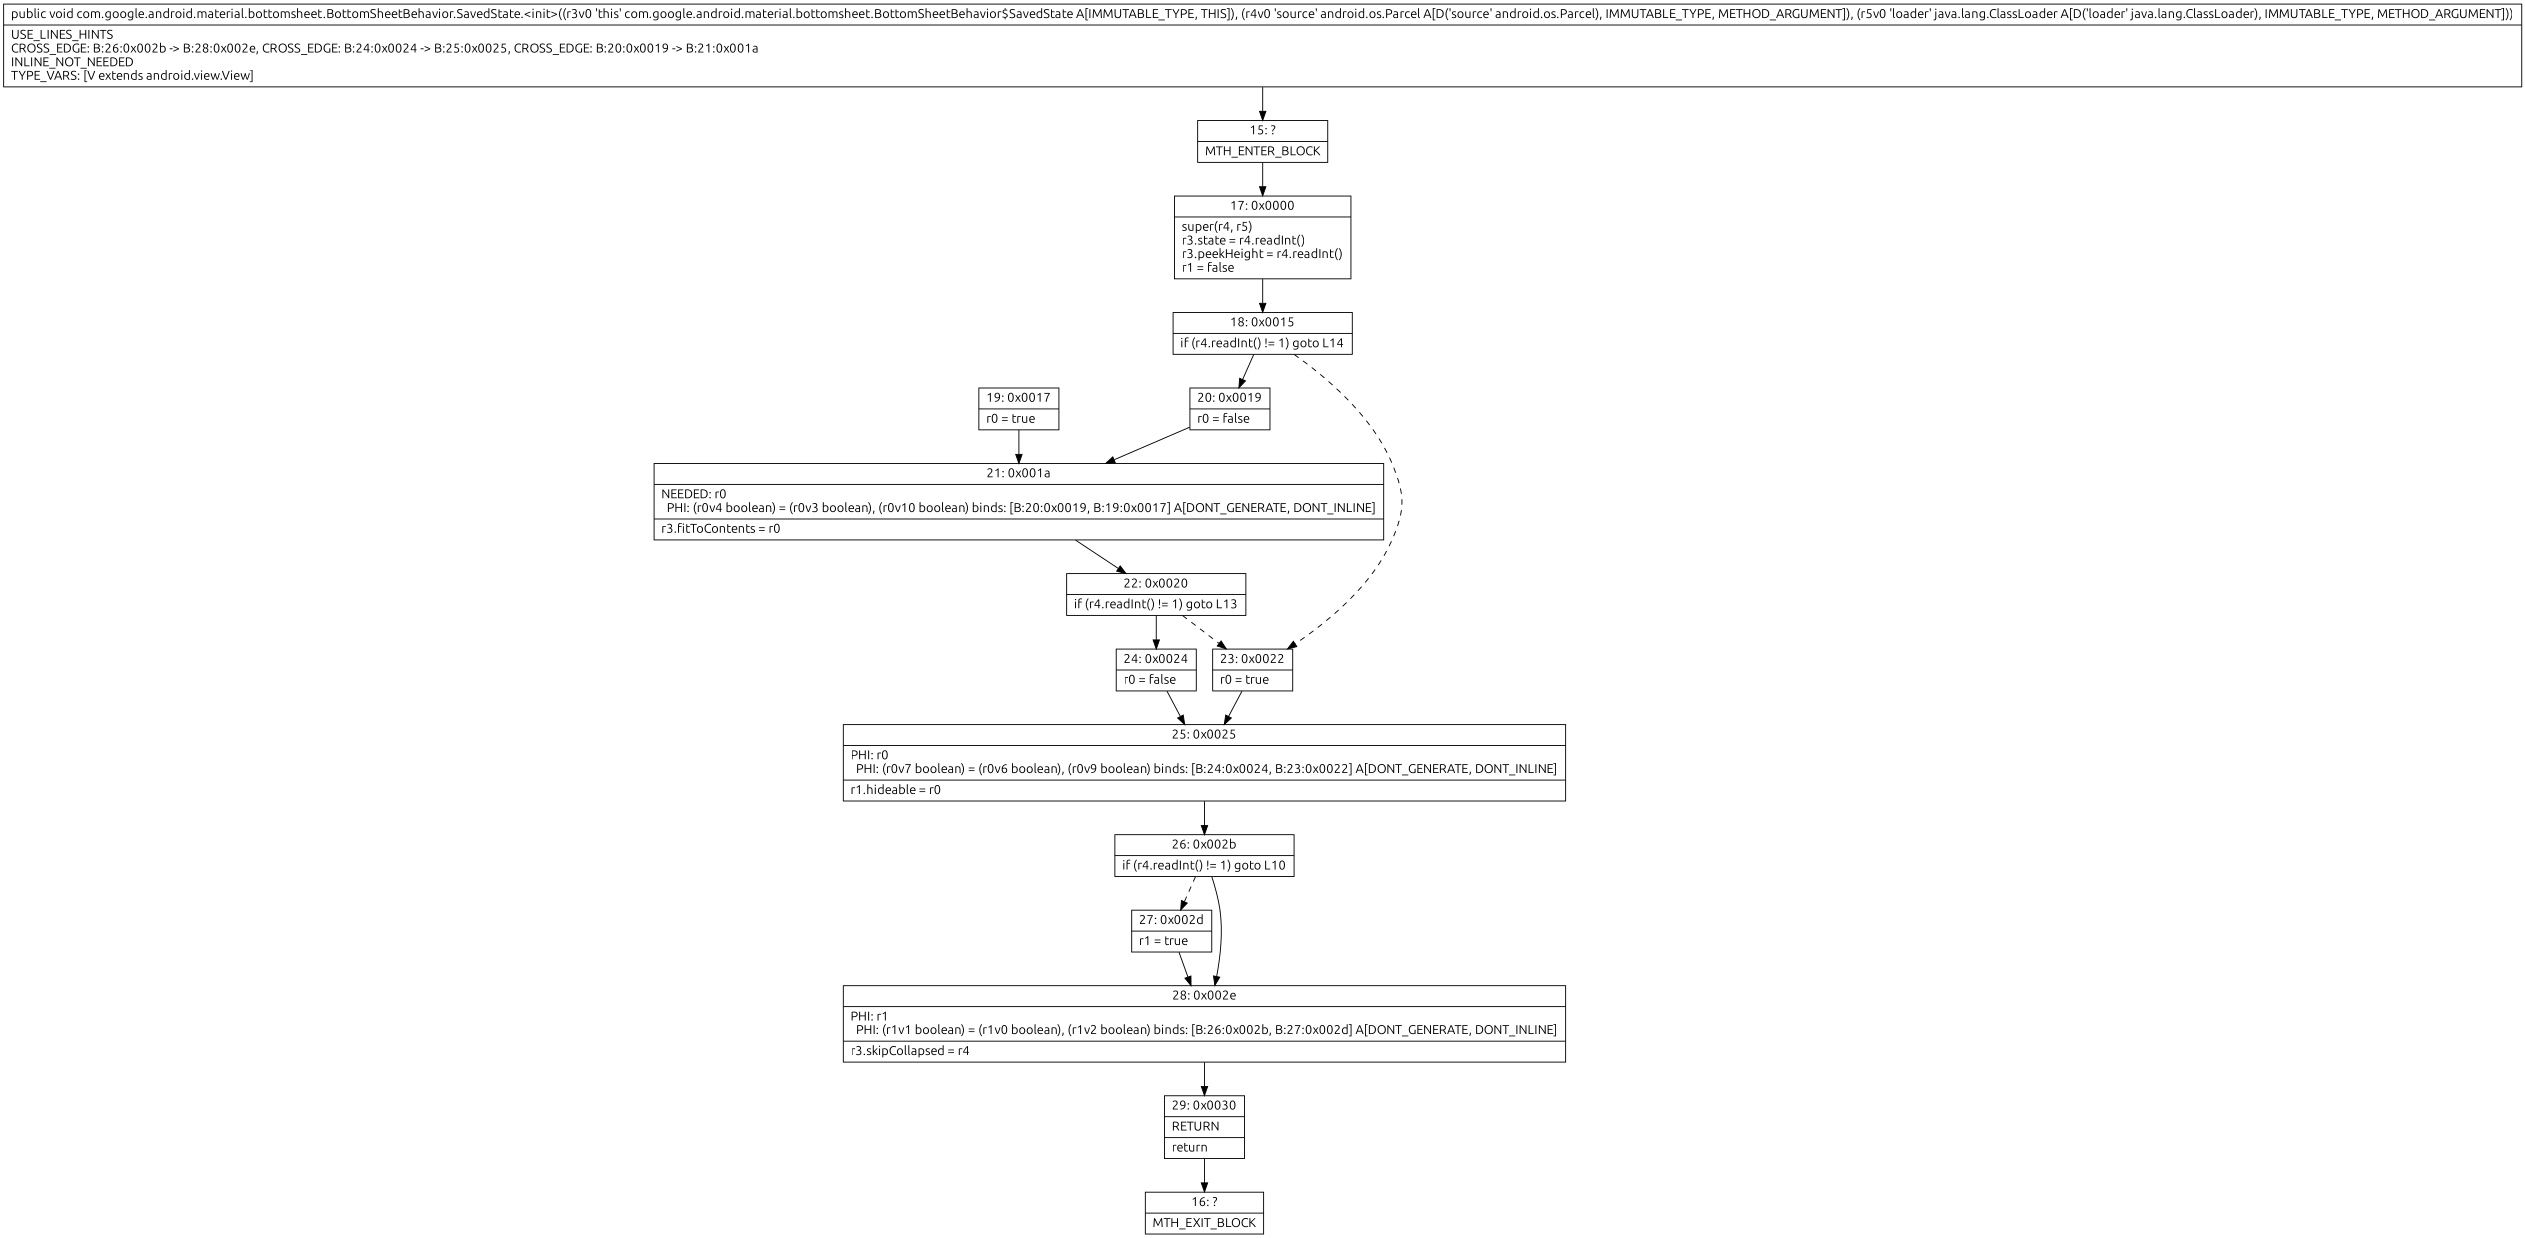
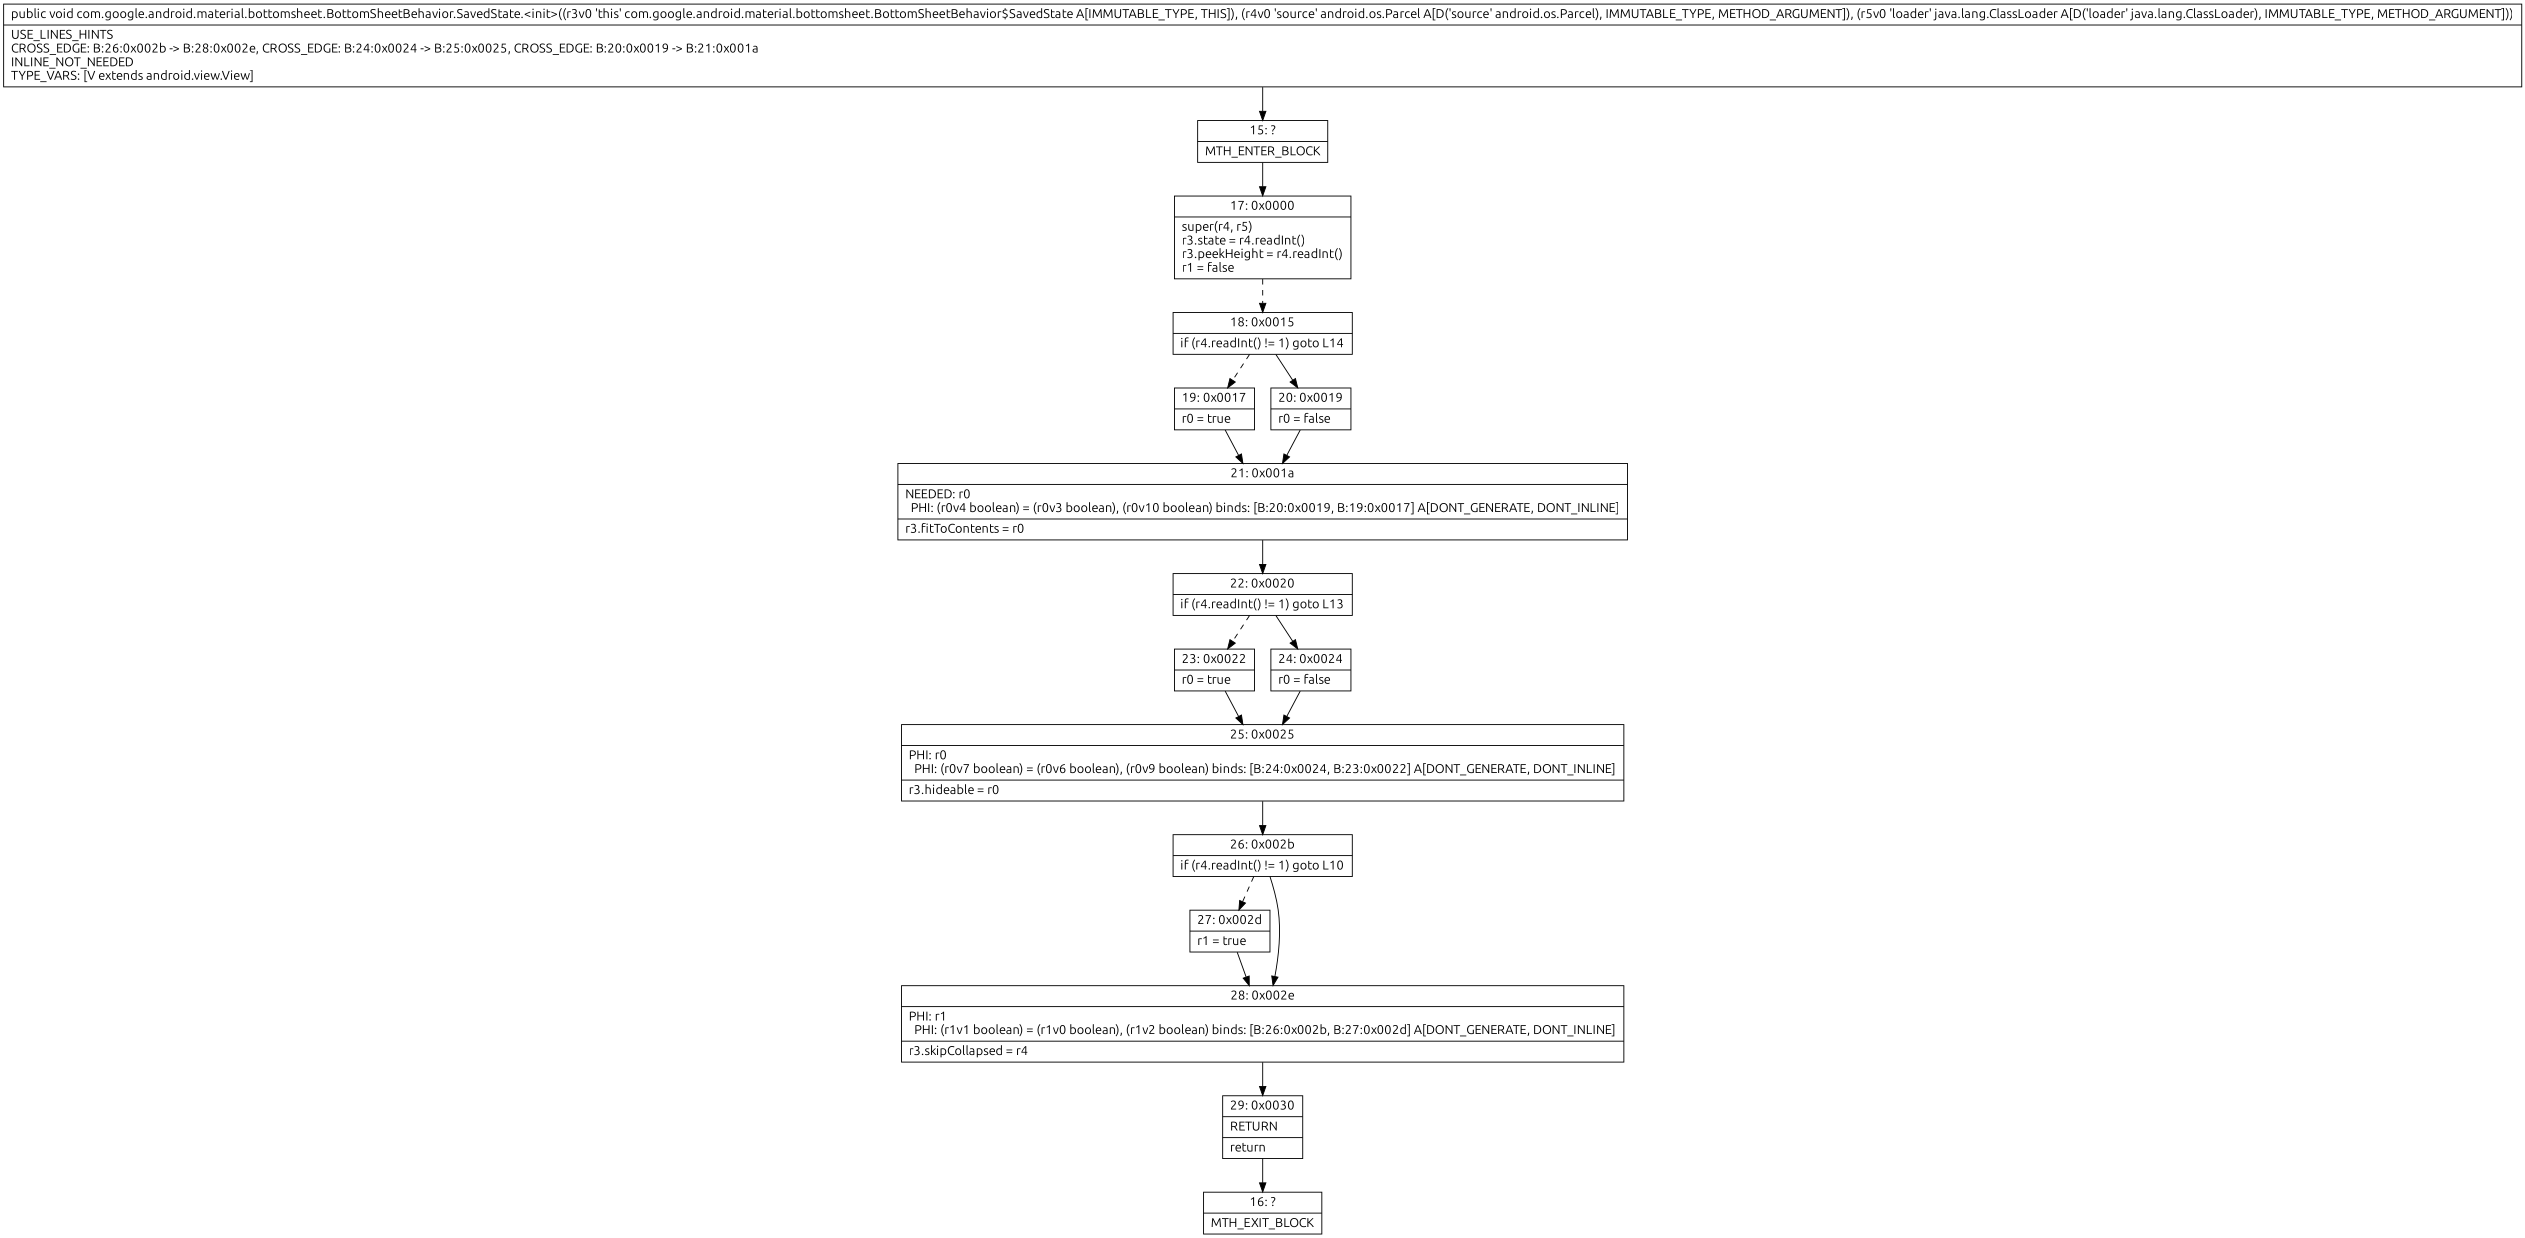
edge "17: 0x0000" -> "18: 0x0015": style solid -> dashed
edge "18: 0x0015" -> "23: 0x0022": now "18: 0x0015" -> "19: 0x0017"
node "25: 0x0025": text "r1.hideable = r0" -> "r3.hideable = r0"
